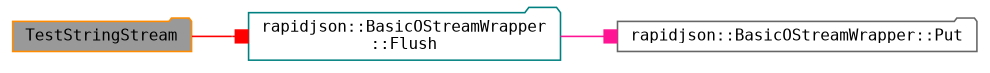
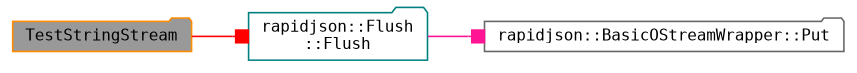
node "rapidjson::BasicOStreamWrapper ::Flush": label "rapidjson::BasicOStreamWrapper ::Flush" -> "rapidjson::Flush ::Flush"
